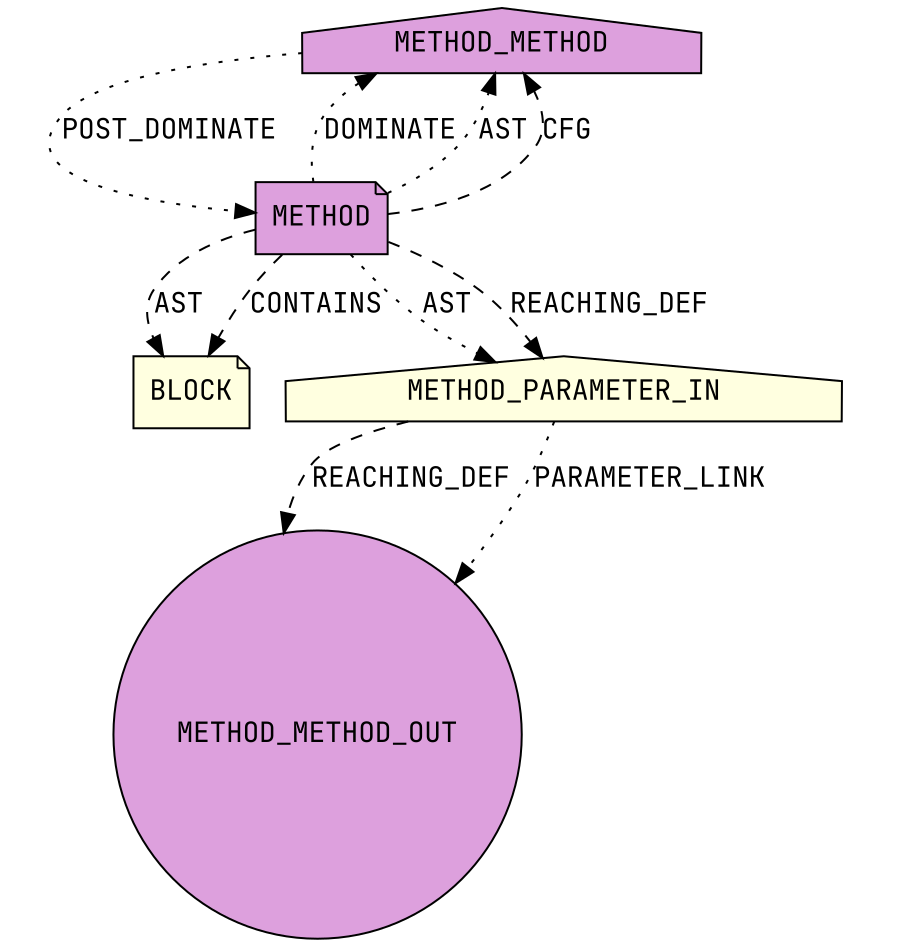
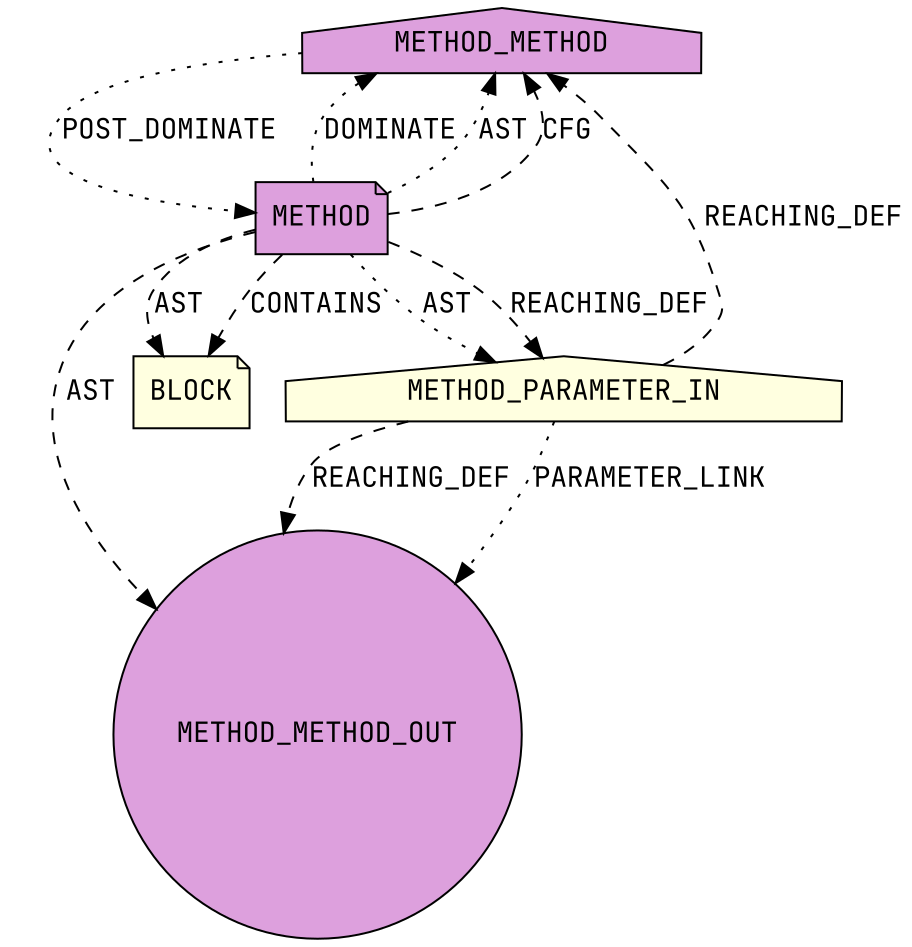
edge "METHOD_PARAMETER_IN" -> "METHOD_METHOD": added, label "REACHING_DEF"
edge "METHOD" -> "METHOD_METHOD_OUT": added, label "AST"
